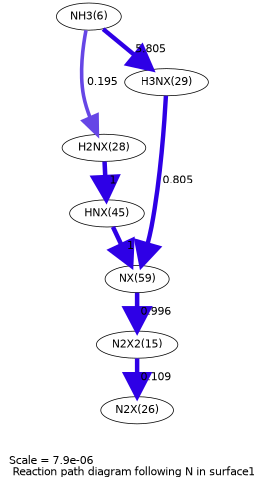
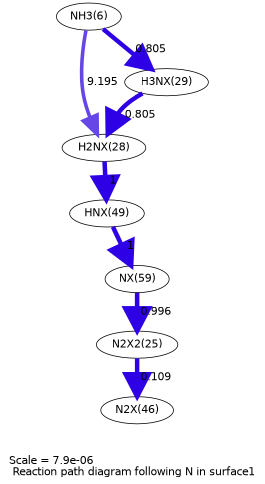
edge "NH3(6)" -> "H3NX(29)": label " 5.805" -> " 0.805"
edge "NH3(6)" -> "H2NX(28)": label " 0.195" -> " 9.195"
edge "H3NX(29)" -> "NX(59)": now "H3NX(29)" -> "H2NX(28)"
node "HNX(45)": label "HNX(45)" -> "HNX(49)"
node "N2X2(15)": label "N2X2(15)" -> "N2X2(25)"
node "N2X(26)": label "N2X(26)" -> "N2X(46)"
